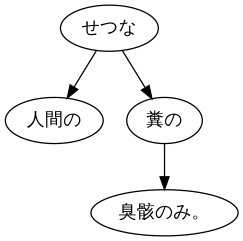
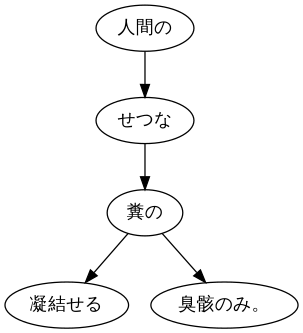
edge "せつな" -> "人間の": reversed
node "凝結せる": added
